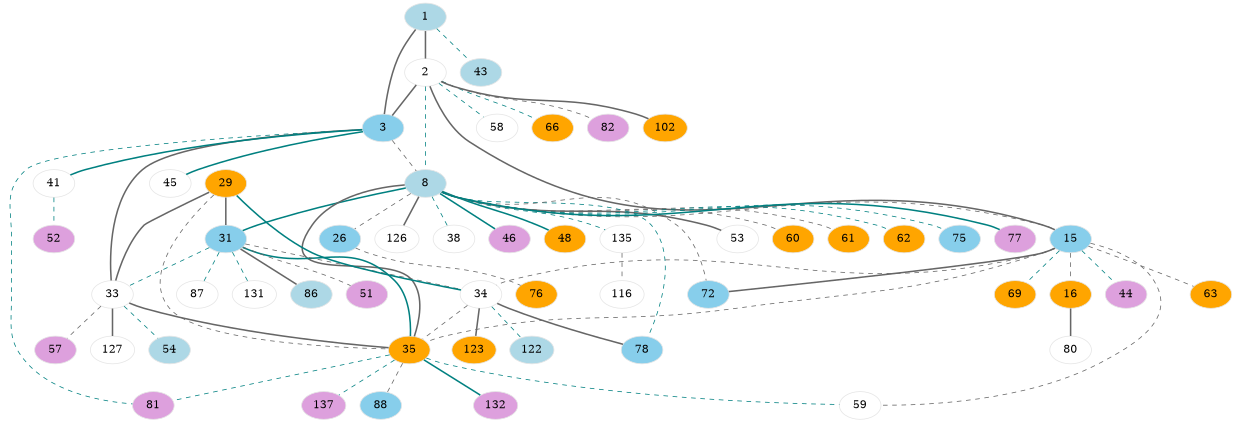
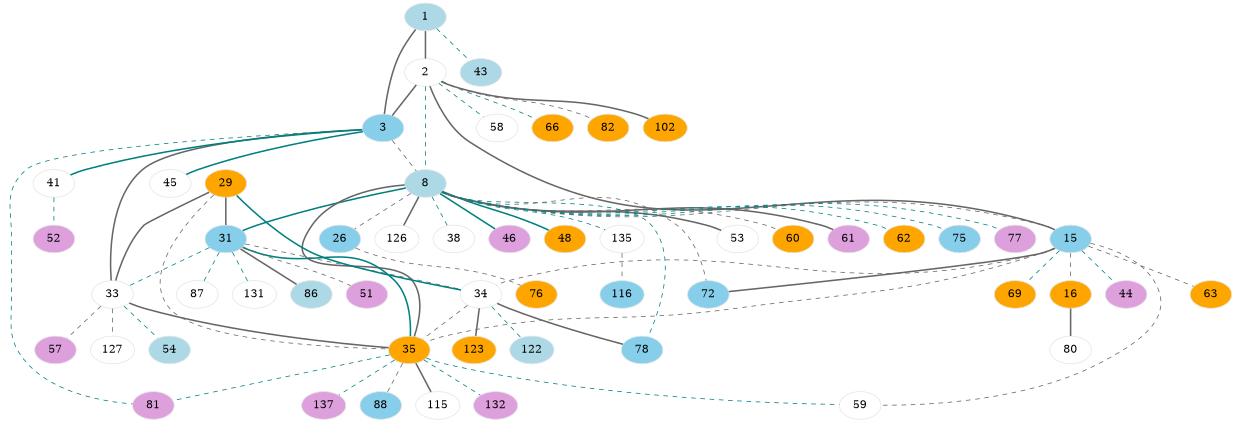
node "82": fillcolor plum -> orange
edge "8" -- "77": style bold -> dashed
edge "8" -- "61": style dashed -> bold
node "61": fillcolor orange -> plum
node "116": fillcolor white -> skyblue
edge "33" -- "127": style bold -> dashed
edge "35" -- "132": style bold -> dashed
node "115": added
